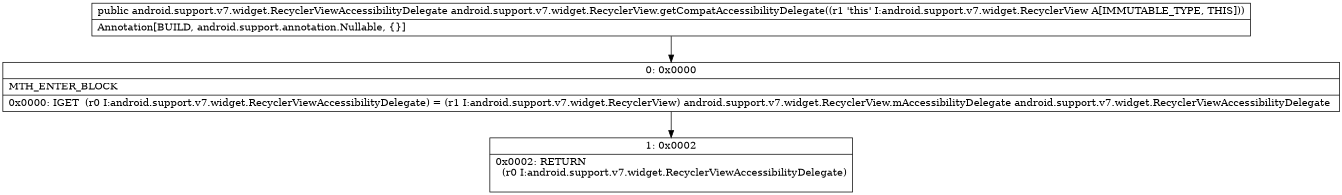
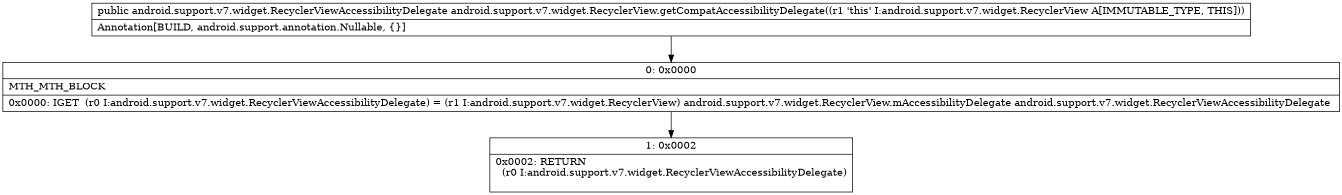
node "0: 0x0000": text "MTH_ENTER_BLOCK" -> "MTH_MTH_BLOCK"
